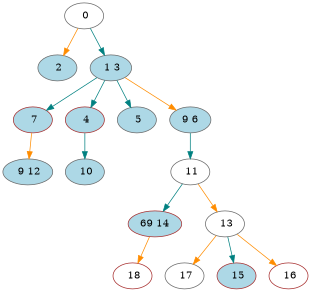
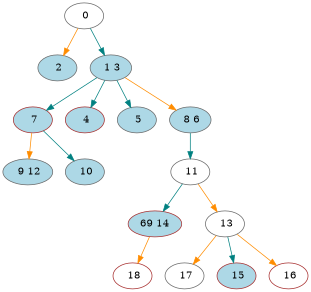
node "9 6": label "9 6" -> "8 6"
edge "4" -> "10": now "7" -> "10"
